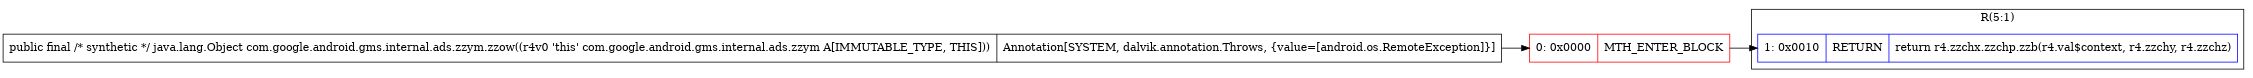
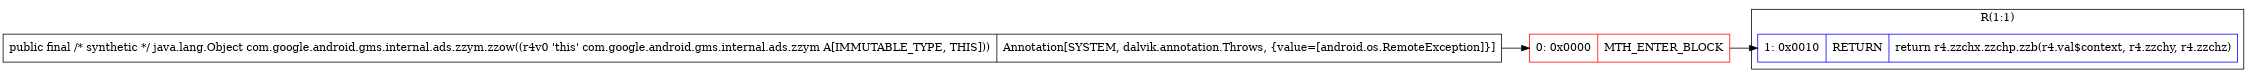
cluster "R(5:1)": label "R(5:1)" -> "R(1:1)"
